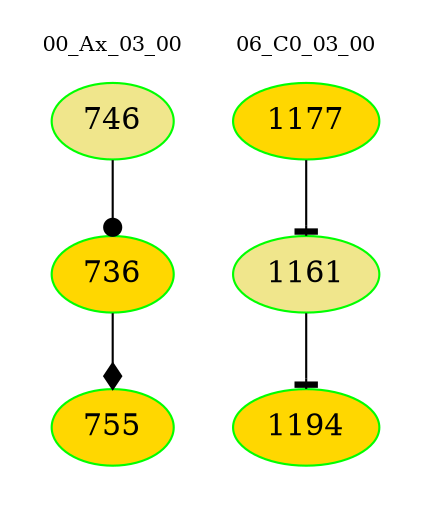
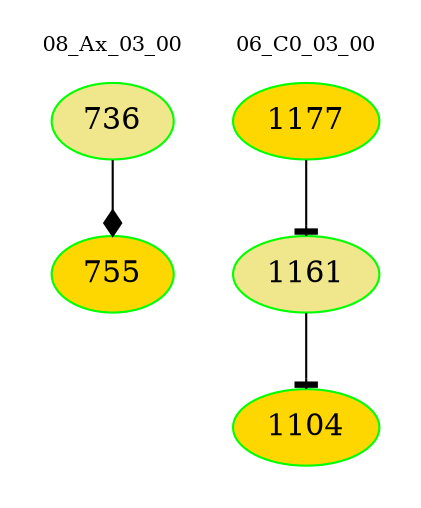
cluster "00_Ax_03_00": label "00_Ax_03_00" -> "08_Ax_03_00"
node "746": removed
node "736": fillcolor gold -> khaki
node "1194": label "1194" -> "1104"
